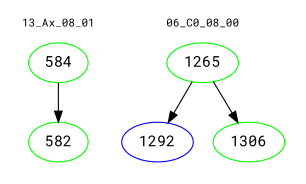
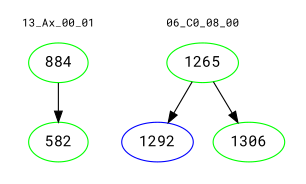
cluster "13_Ax_08_01": label "13_Ax_08_01" -> "13_Ax_00_01"
node "584": label "584" -> "884"
